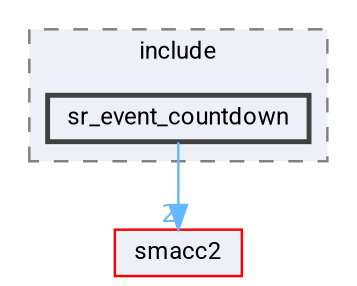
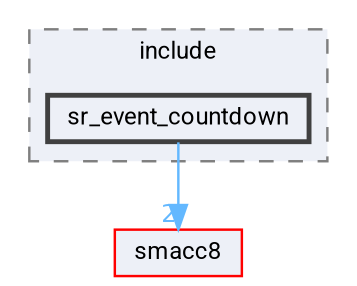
node "smacc2": label "smacc2" -> "smacc8"
